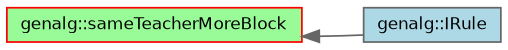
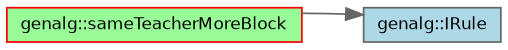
edge "genalg::IRule" -> "genalg::sameTeacherMoreBlock": reversed
